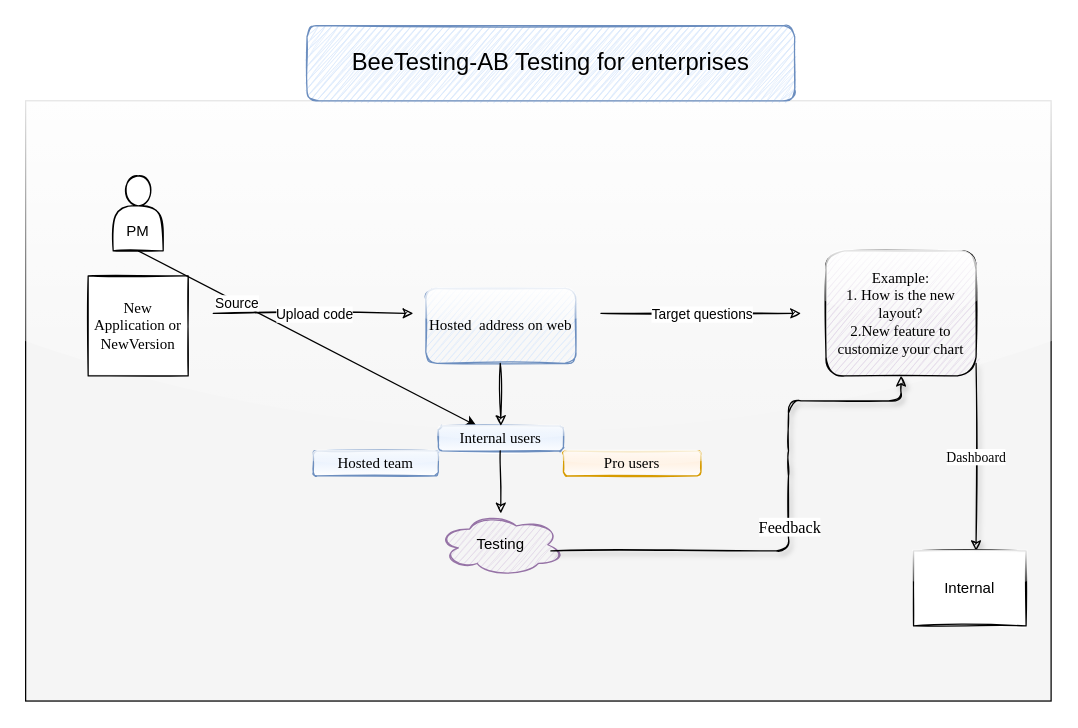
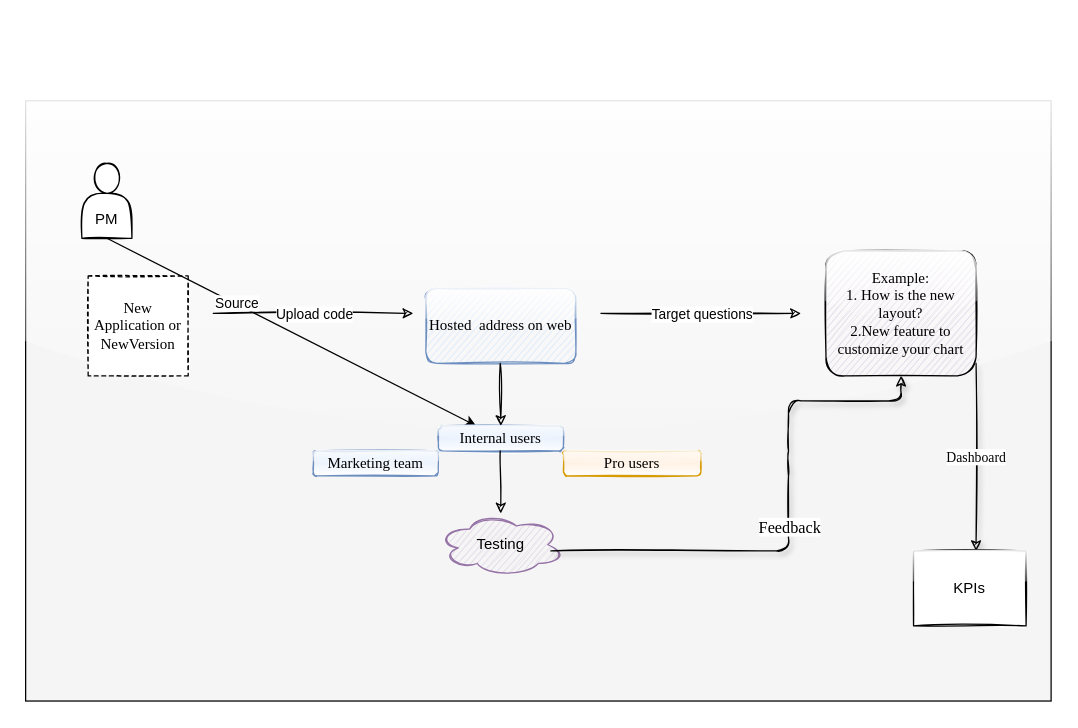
node "BeeTesting-AB Testing for enterprises": removed
node "PM": moved (138, 213) -> (107, 201)
node "New Application or NewVersion": style solid -> dashed
node "Hosted team": label "Hosted team" -> "Marketing team"
node "Internal": label "Internal" -> "KPIs"
